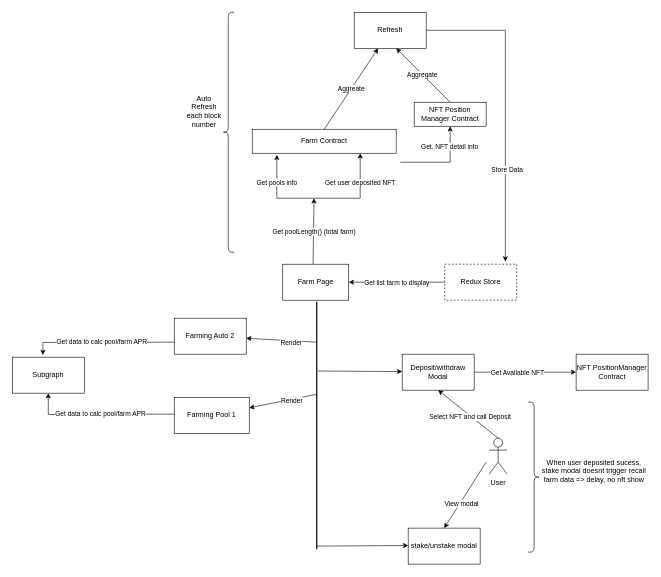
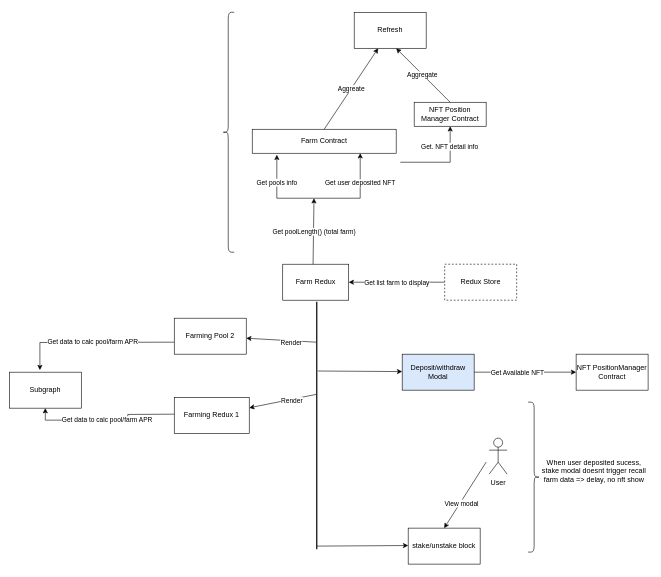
node "Auto Refresh each block number": removed
edge "Refresh" -> "Redux Store": removed, label "Store Data"
node "Farm Page": label "Farm Page" -> "Farm Redux"
node "Farming Auto 2": label "Farming Auto 2" -> "Farming Pool 2"
node "Deposit/withdraw Modal": fillcolor #ffffff -> #dae8fc
node "Subgraph": moved (48, 375) -> (45, 390)
edge "User" -> "Deposit/withdraw Modal": removed, label "Select NFT and call Deposit"
node "Farming Pool 1": label "Farming Pool 1" -> "Farming Redux 1"
node "stake/unstake modal": label "stake/unstake modal" -> "stake/unstake block"
